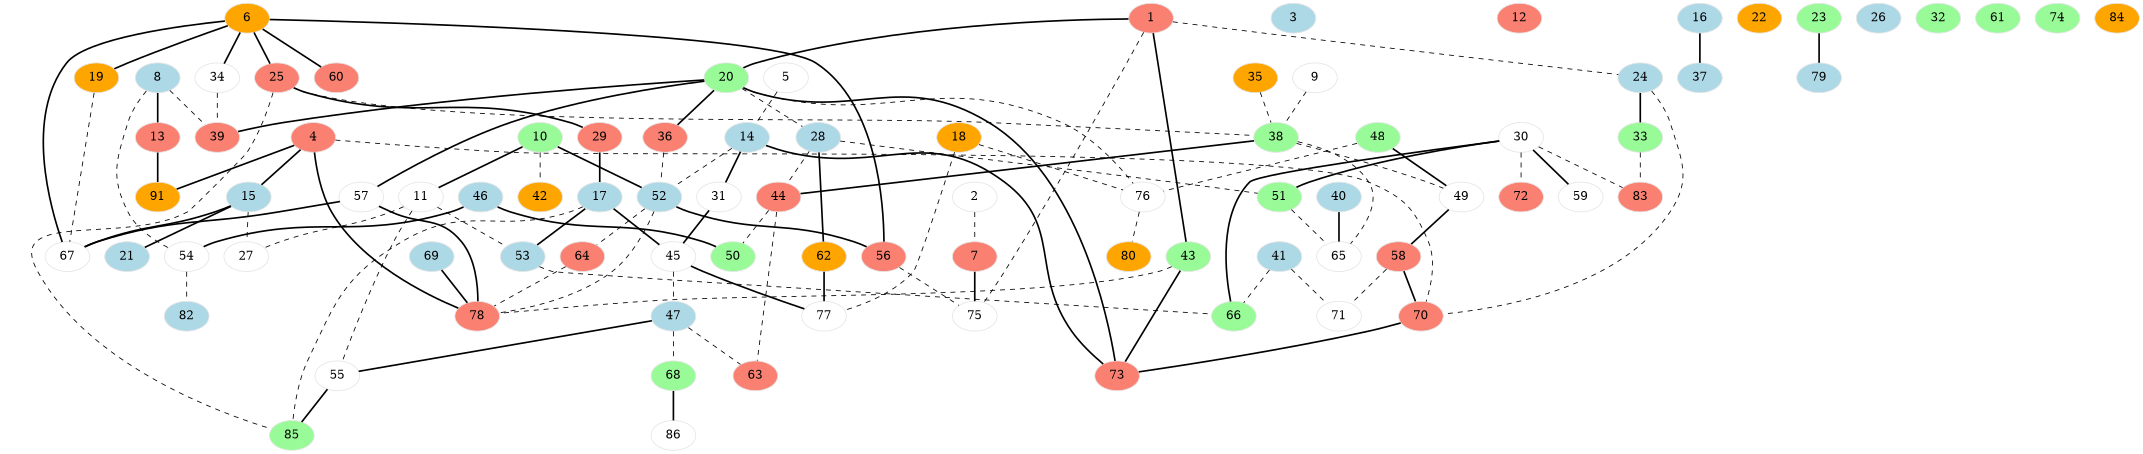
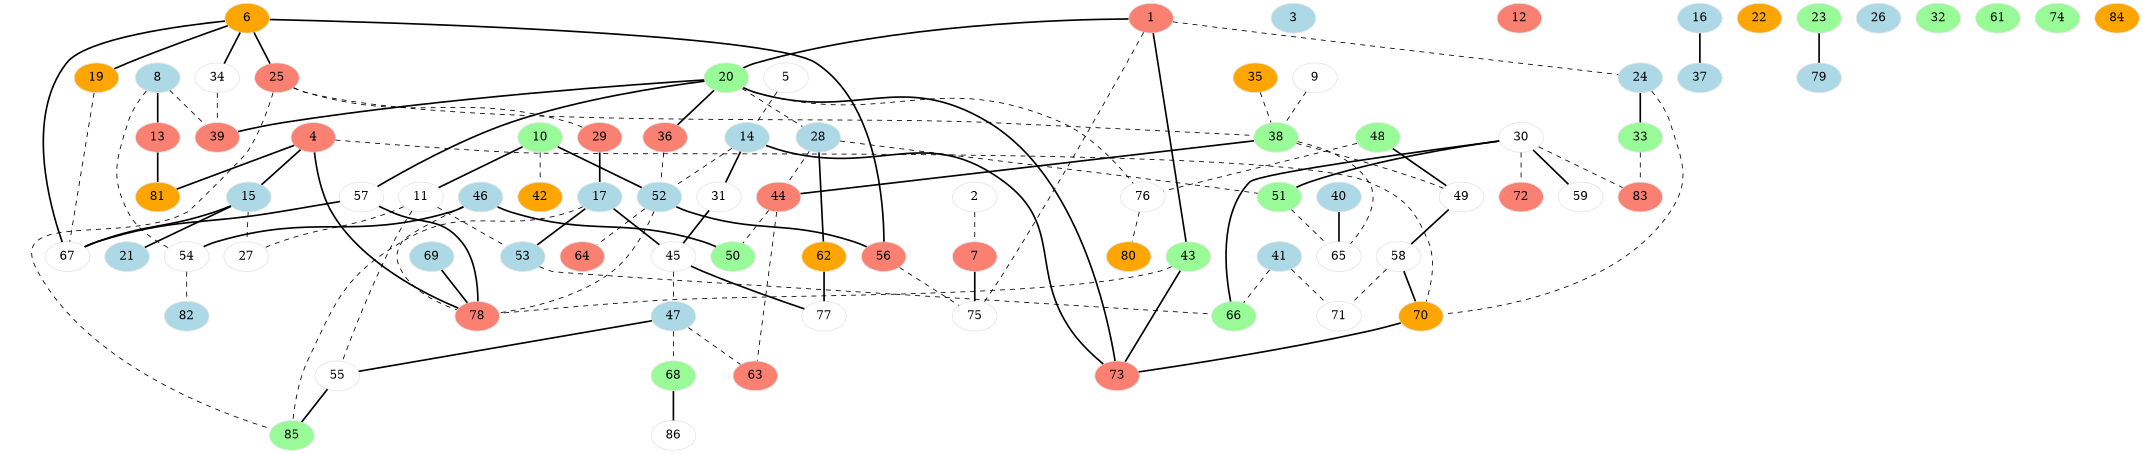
node "60": removed
edge "25" -- "29": style bold -> dashed
node "18": removed
node "91": label "91" -> "81"
node "58": fillcolor salmon -> white
edge "64" -- "78": now "46" -- "78"
node "70": fillcolor salmon -> orange
